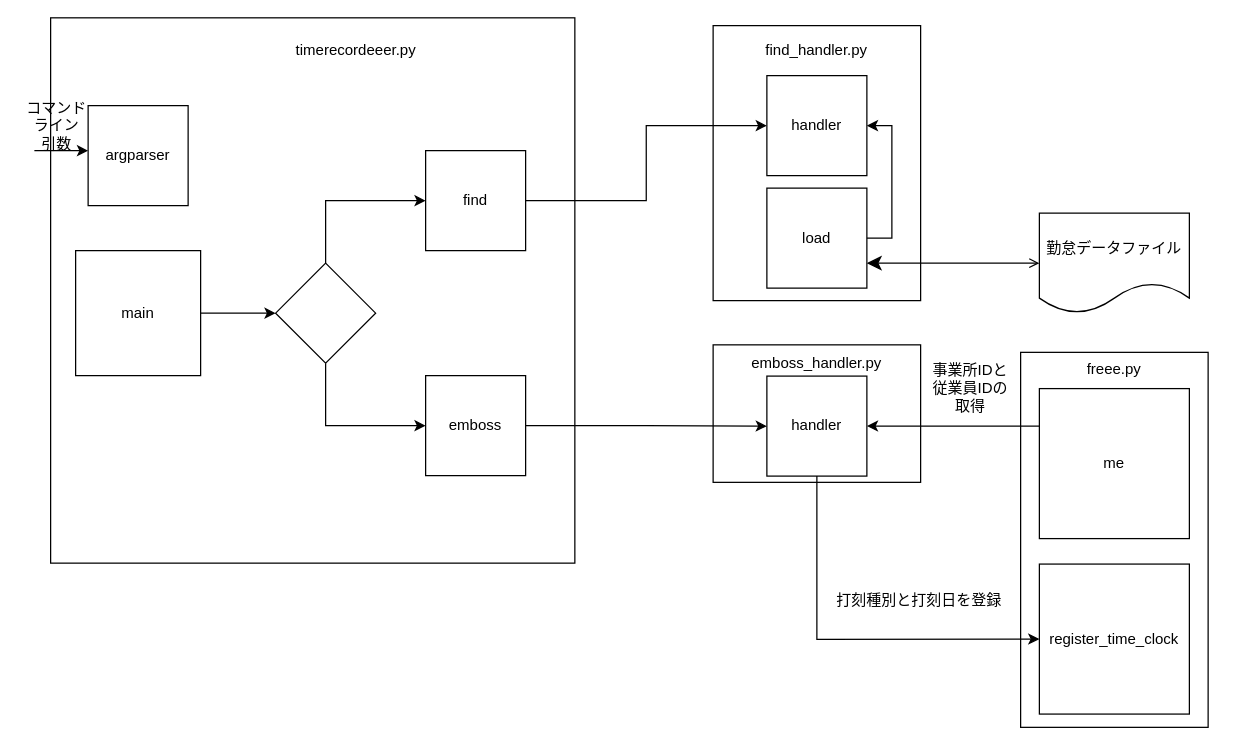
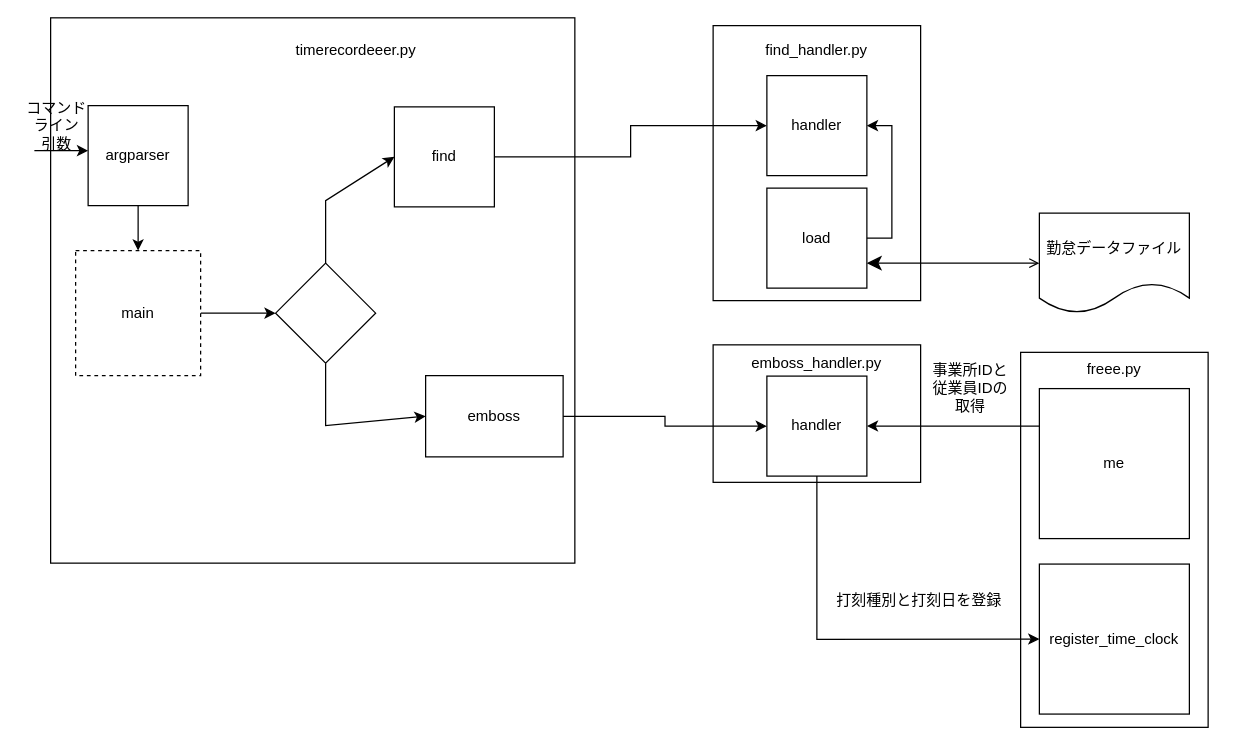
node "find": moved (476, 201) -> (444, 157)
edge "argparser" -> "main": added
node "main": style solid -> dashed
node "emboss": size 100x100 -> 138x81
